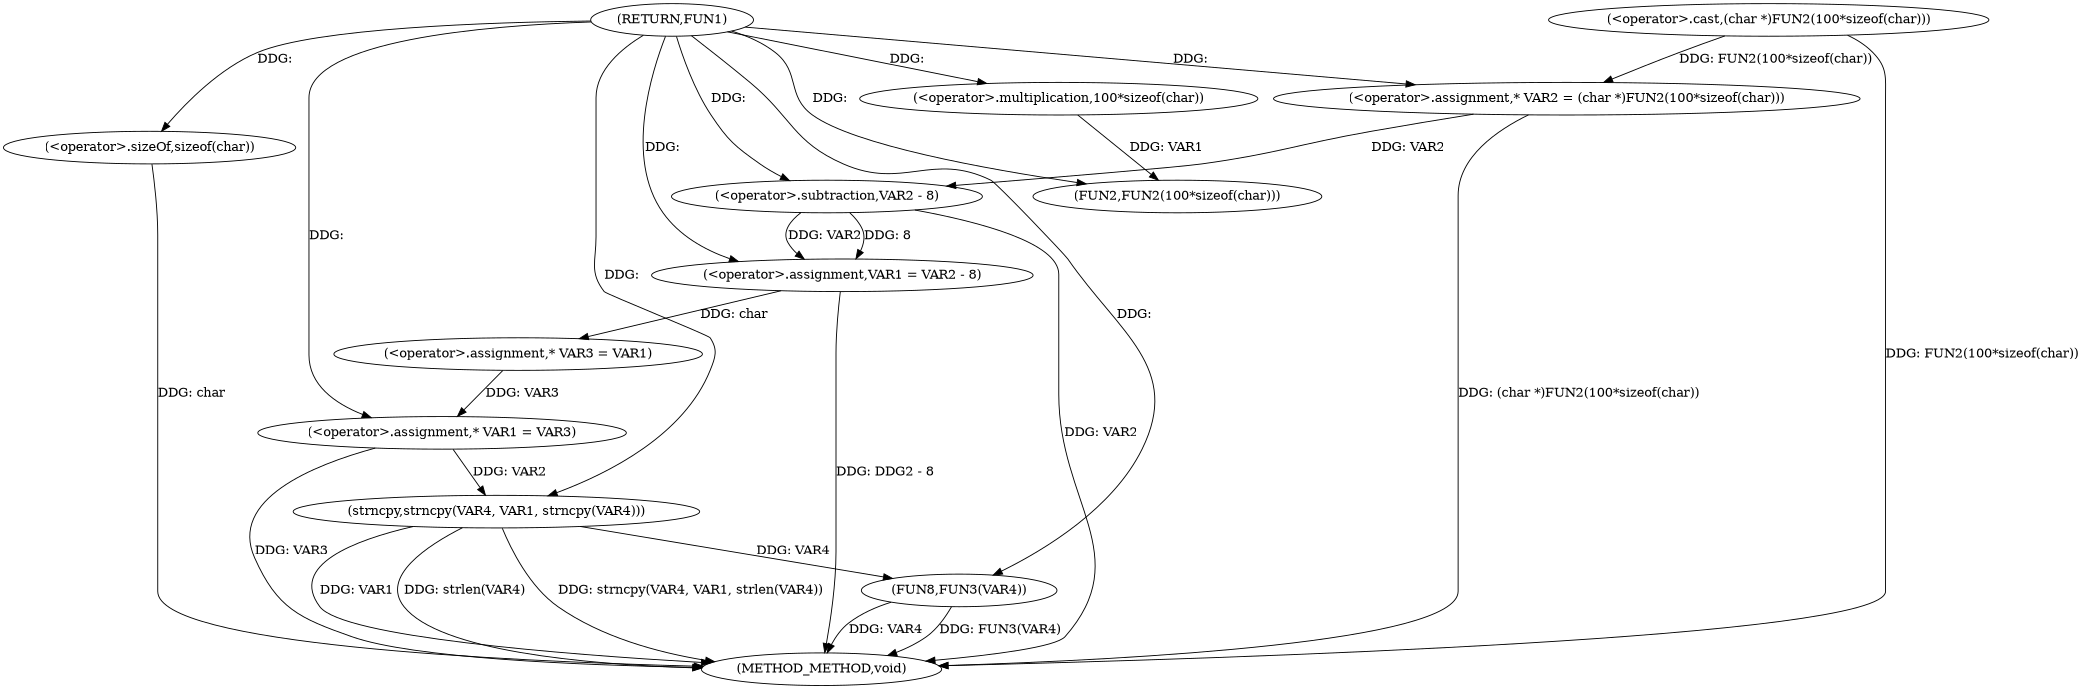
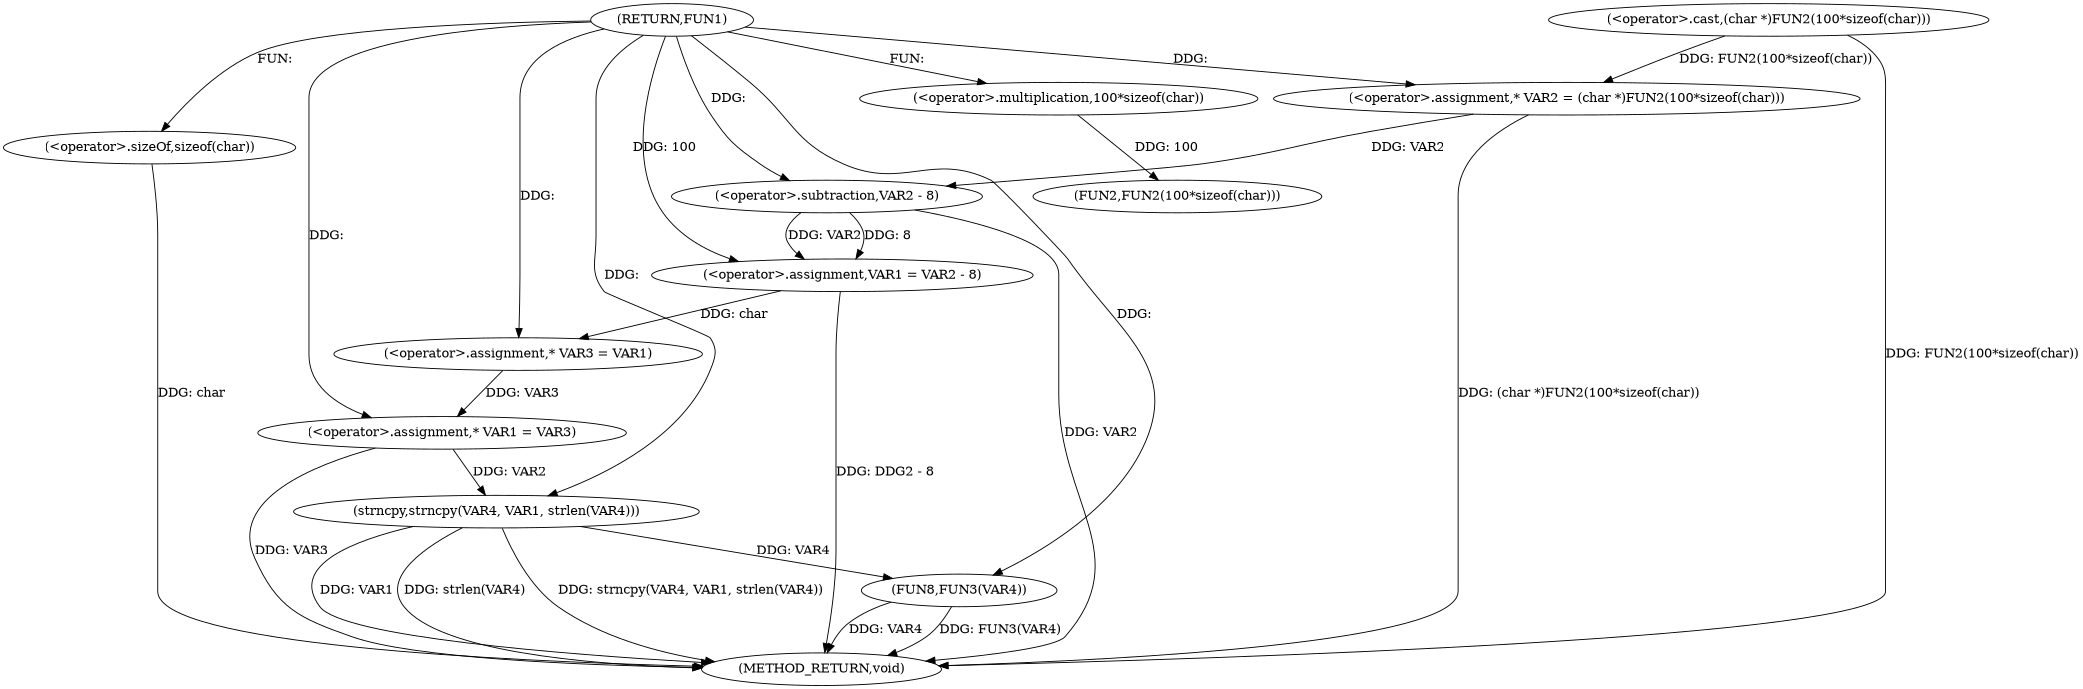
edge "(RETURN,FUN1)" -> "(<operator>.sizeOf,sizeof(char))": label "DDG: " -> "FUN: "
edge "(RETURN,FUN1)" -> "(<operator>.multiplication,100*sizeof(char))": label "DDG: " -> "FUN: "
edge "(RETURN,FUN1)" -> "(FUN2,FUN2(100*sizeof(char)))": now "(RETURN,FUN1)" -> "(<operator>.assignment,* VAR3 = VAR1)"
edge "(RETURN,FUN1)" -> "(<operator>.assignment,VAR1 = VAR2 - 8)": label "DDG: " -> "DDG: 100"
edge "(<operator>.multiplication,100*sizeof(char))" -> "(FUN2,FUN2(100*sizeof(char)))": label "DDG: VAR1" -> "DDG: 100"
node "(strncpy,strncpy(VAR4, VAR1, strncpy(VAR4)))": label "(strncpy,strncpy(VAR4, VAR1, strncpy(VAR4)))" -> "(strncpy,strncpy(VAR4, VAR1, strlen(VAR4)))"
node "(METHOD_METHOD,void)": label "(METHOD_METHOD,void)" -> "(METHOD_RETURN,void)"
